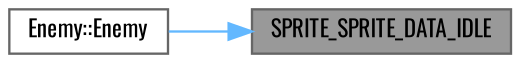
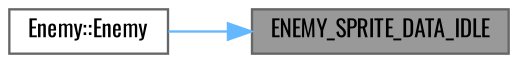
node "SPRITE_SPRITE_DATA_IDLE": label "SPRITE_SPRITE_DATA_IDLE" -> "ENEMY_SPRITE_DATA_IDLE"
